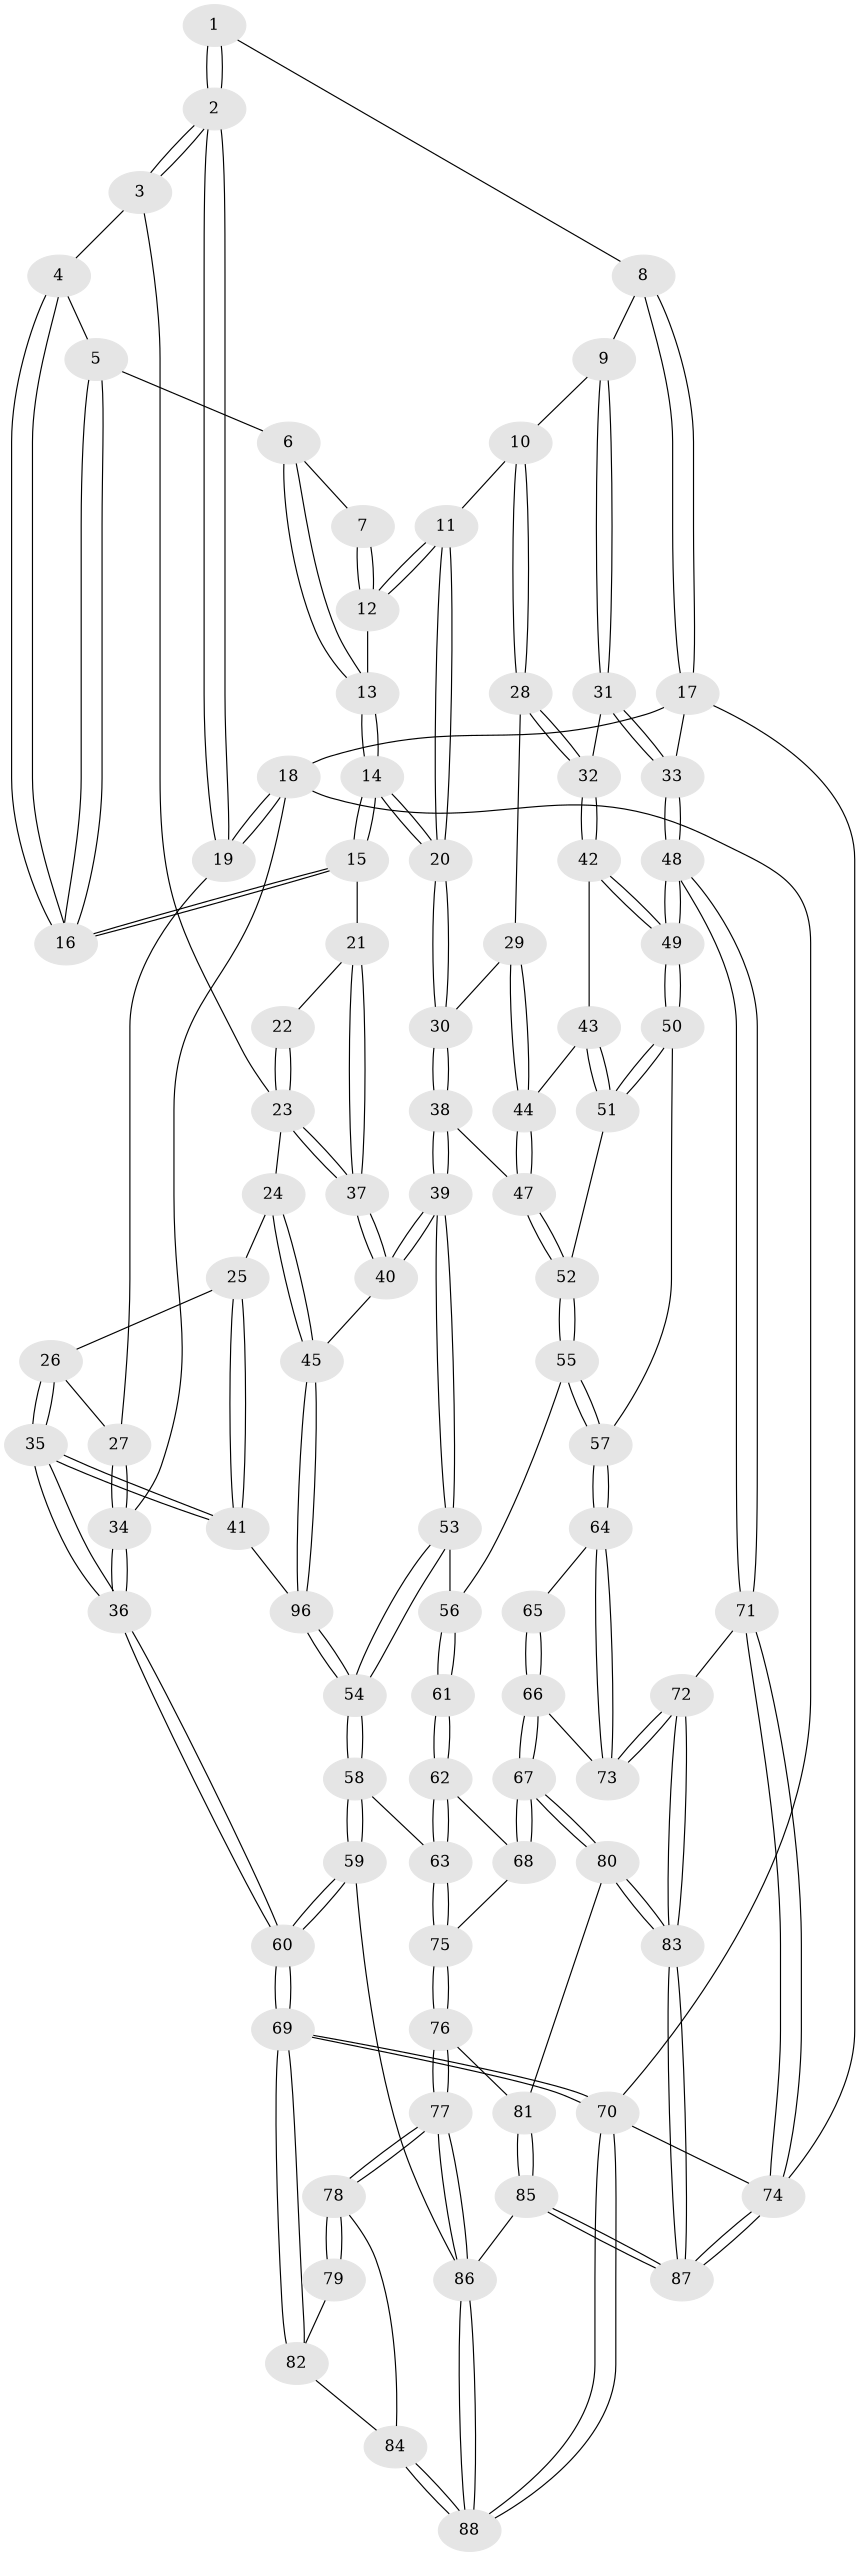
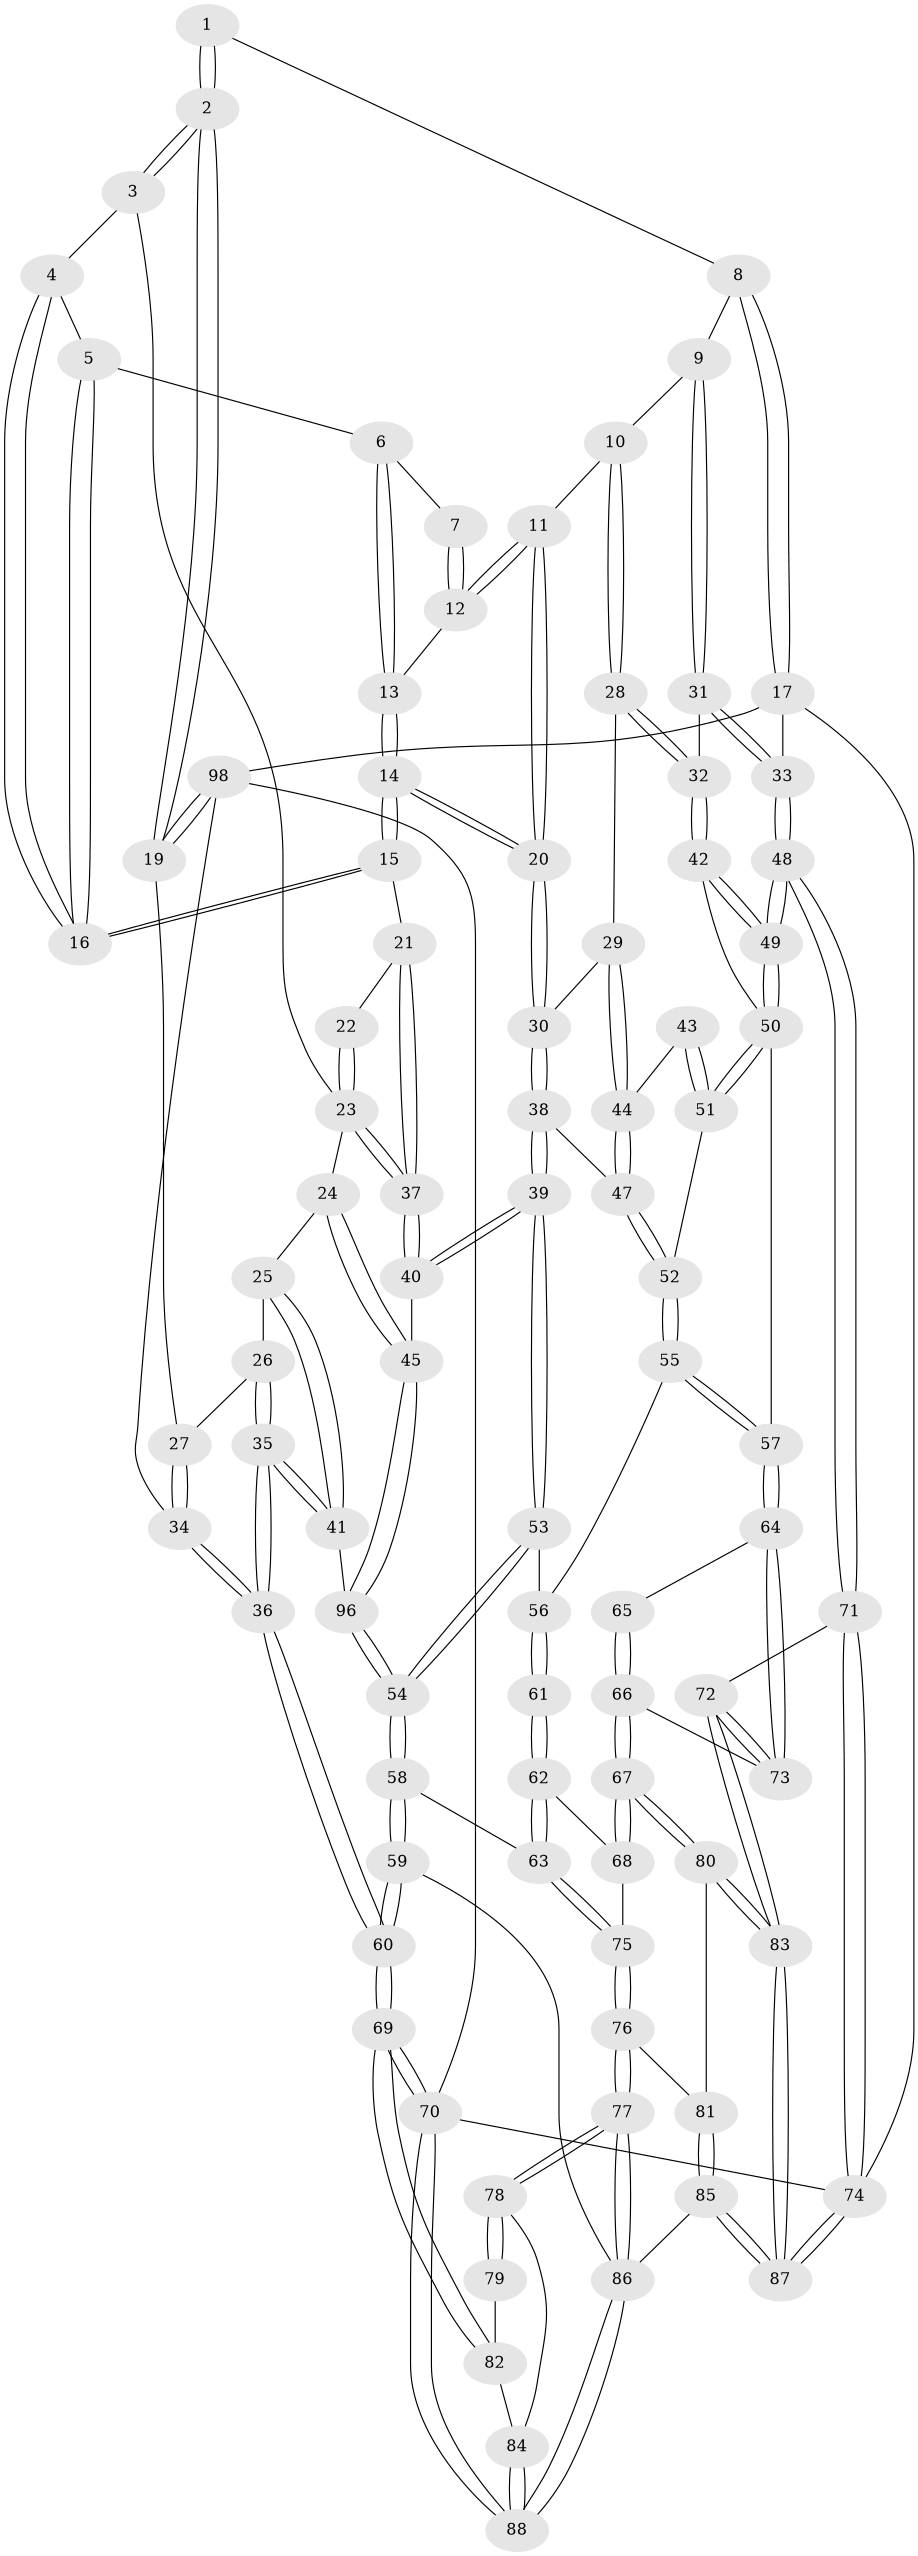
node "18": label "18" -> "98"
edge "42" -- "43": now "42" -- "50"
